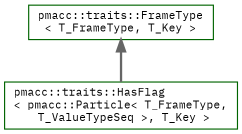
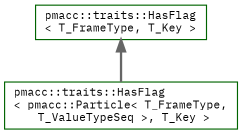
node "pmacc::traits::FrameType < T_FrameType, T_Key >": label "pmacc::traits::FrameType < T_FrameType, T_Key >" -> "pmacc::traits::HasFlag < T_FrameType, T_Key >"
